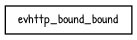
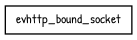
node "evhttp_bound_bound": label "evhttp_bound_bound" -> "evhttp_bound_socket"
